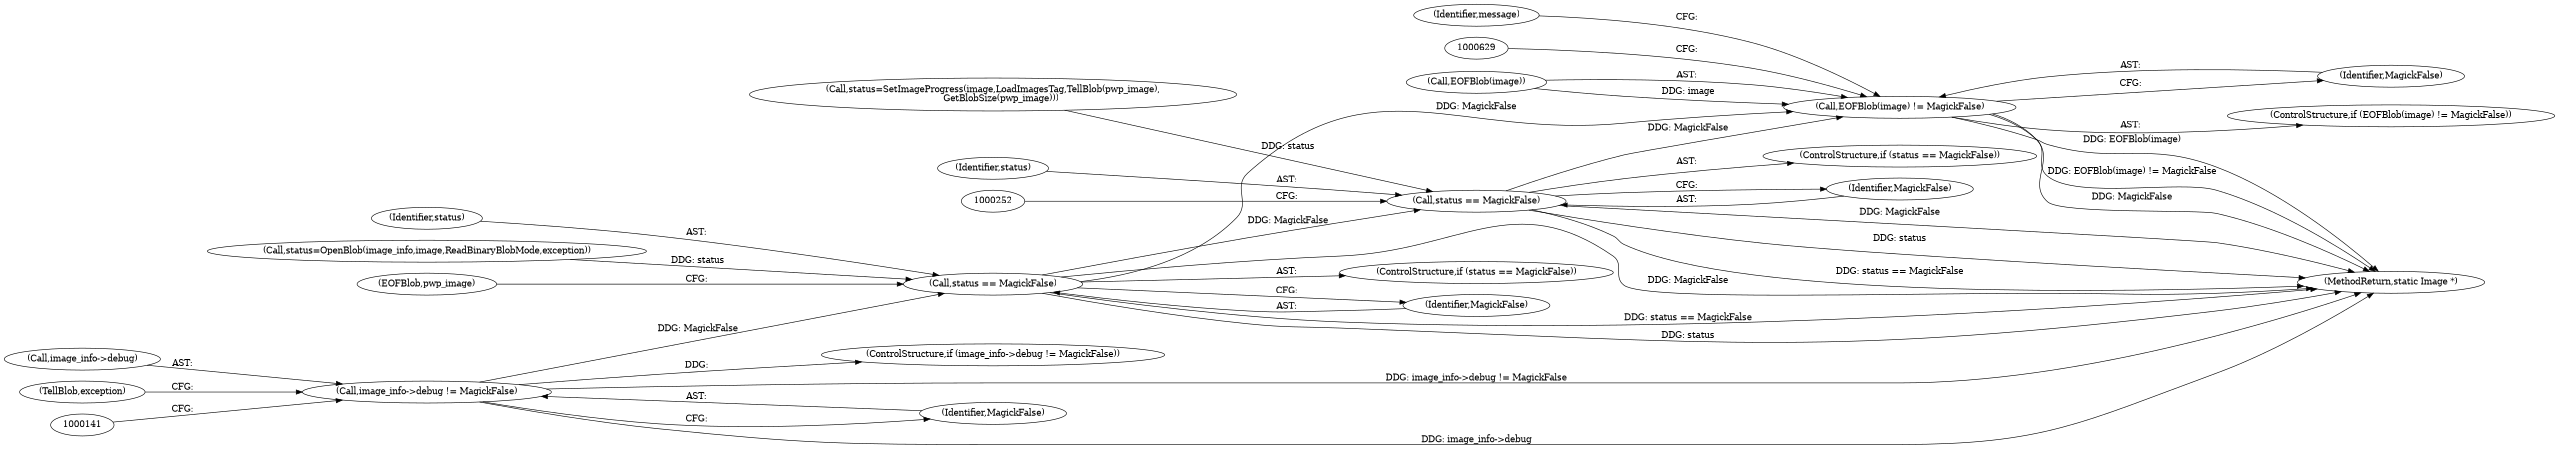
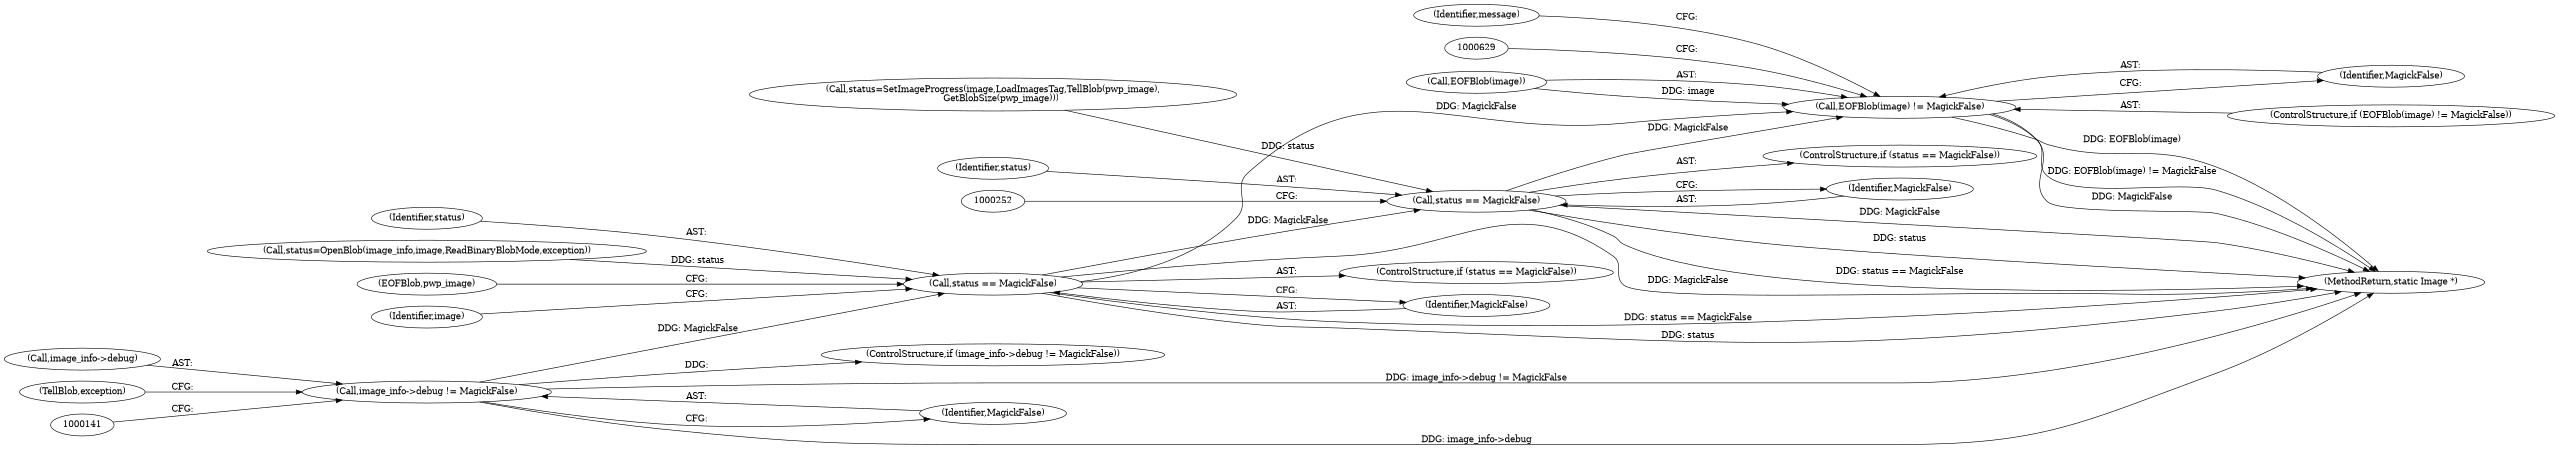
edge "(Call,EOFBlob(image) != MagickFalse)" -> "(ControlStructure,if (EOFBlob(image) != MagickFalse))": reversed
node "(Identifier,image)": added
